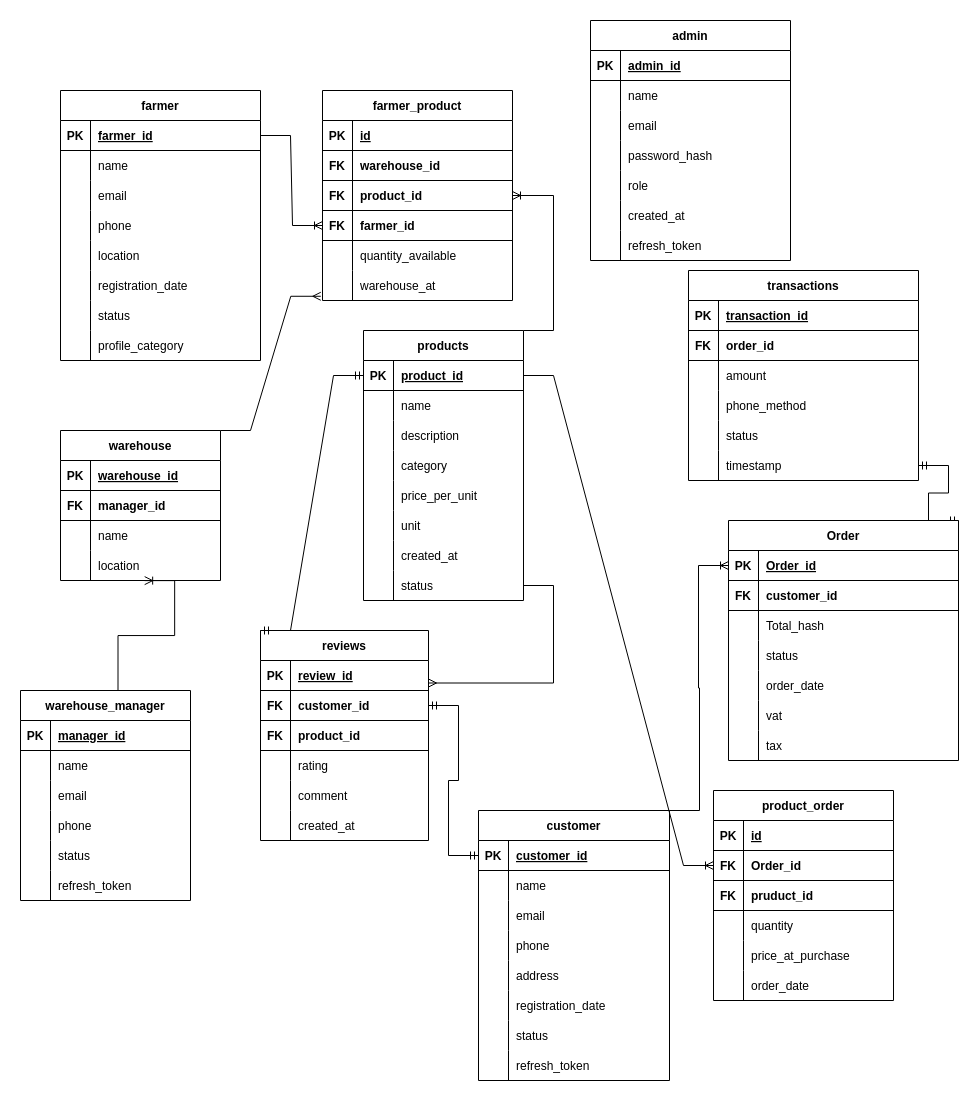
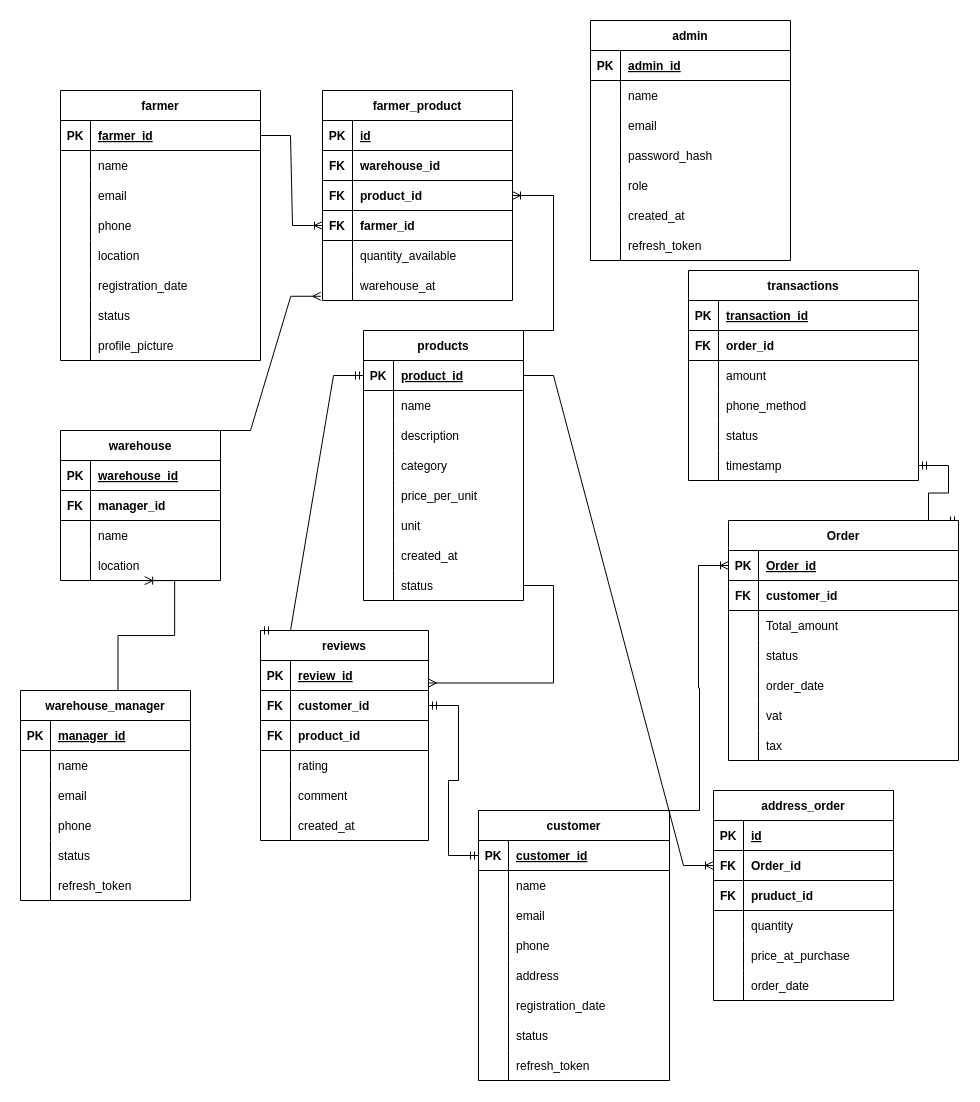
node "profile_category": label "profile_category" -> "profile_picture"
node "Total_hash": label "Total_hash" -> "Total_amount"
node "product_order": label "product_order" -> "address_order"
